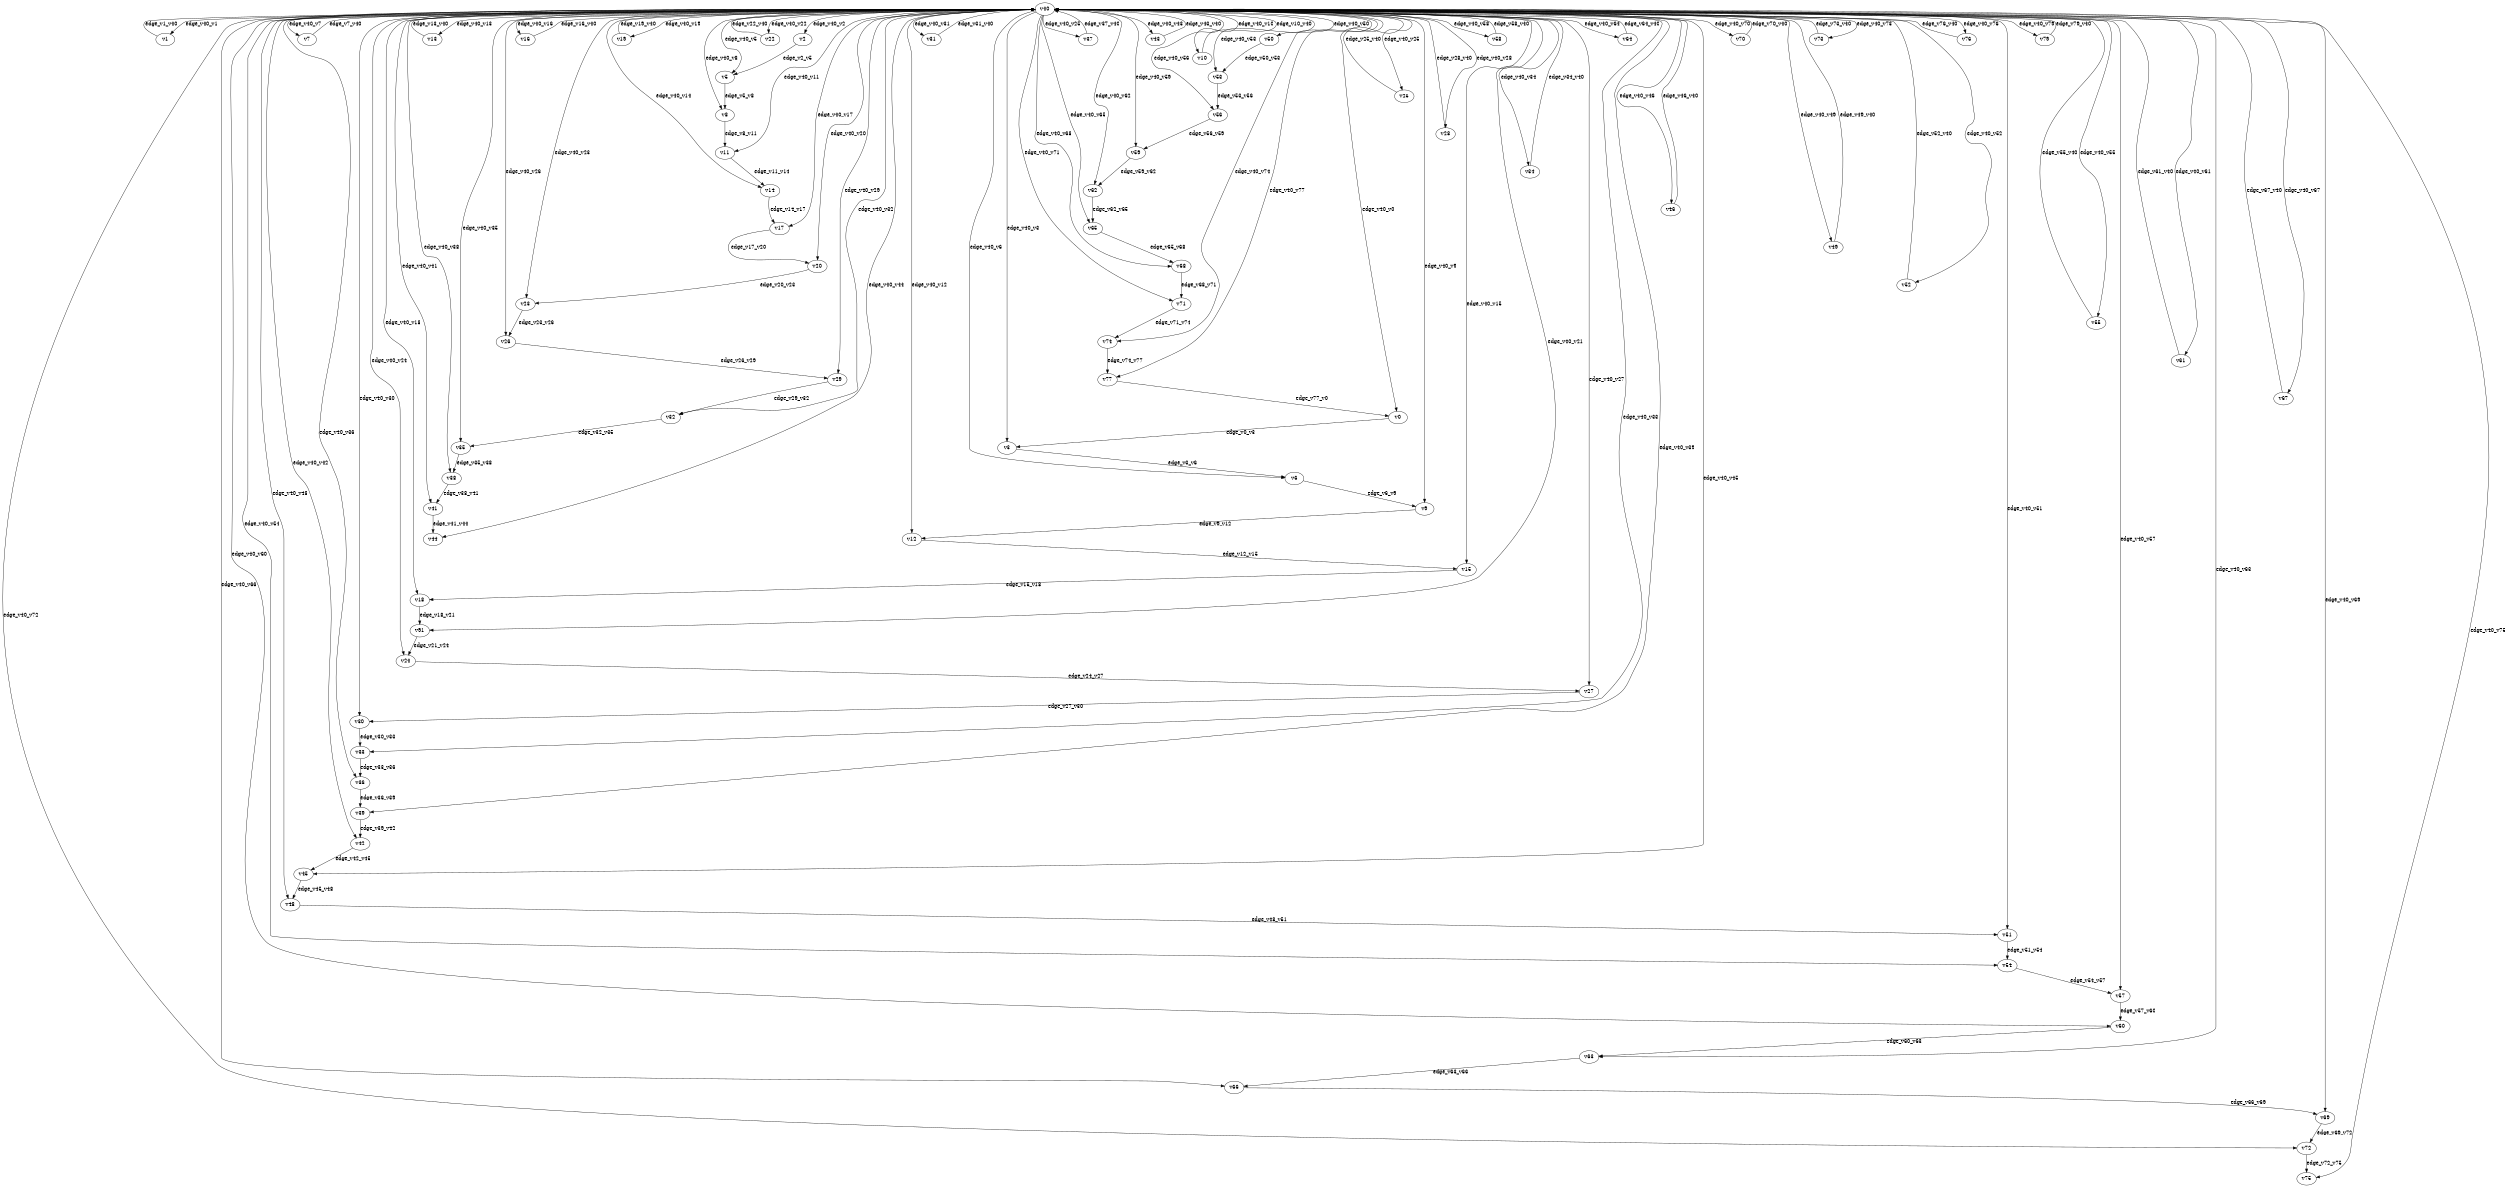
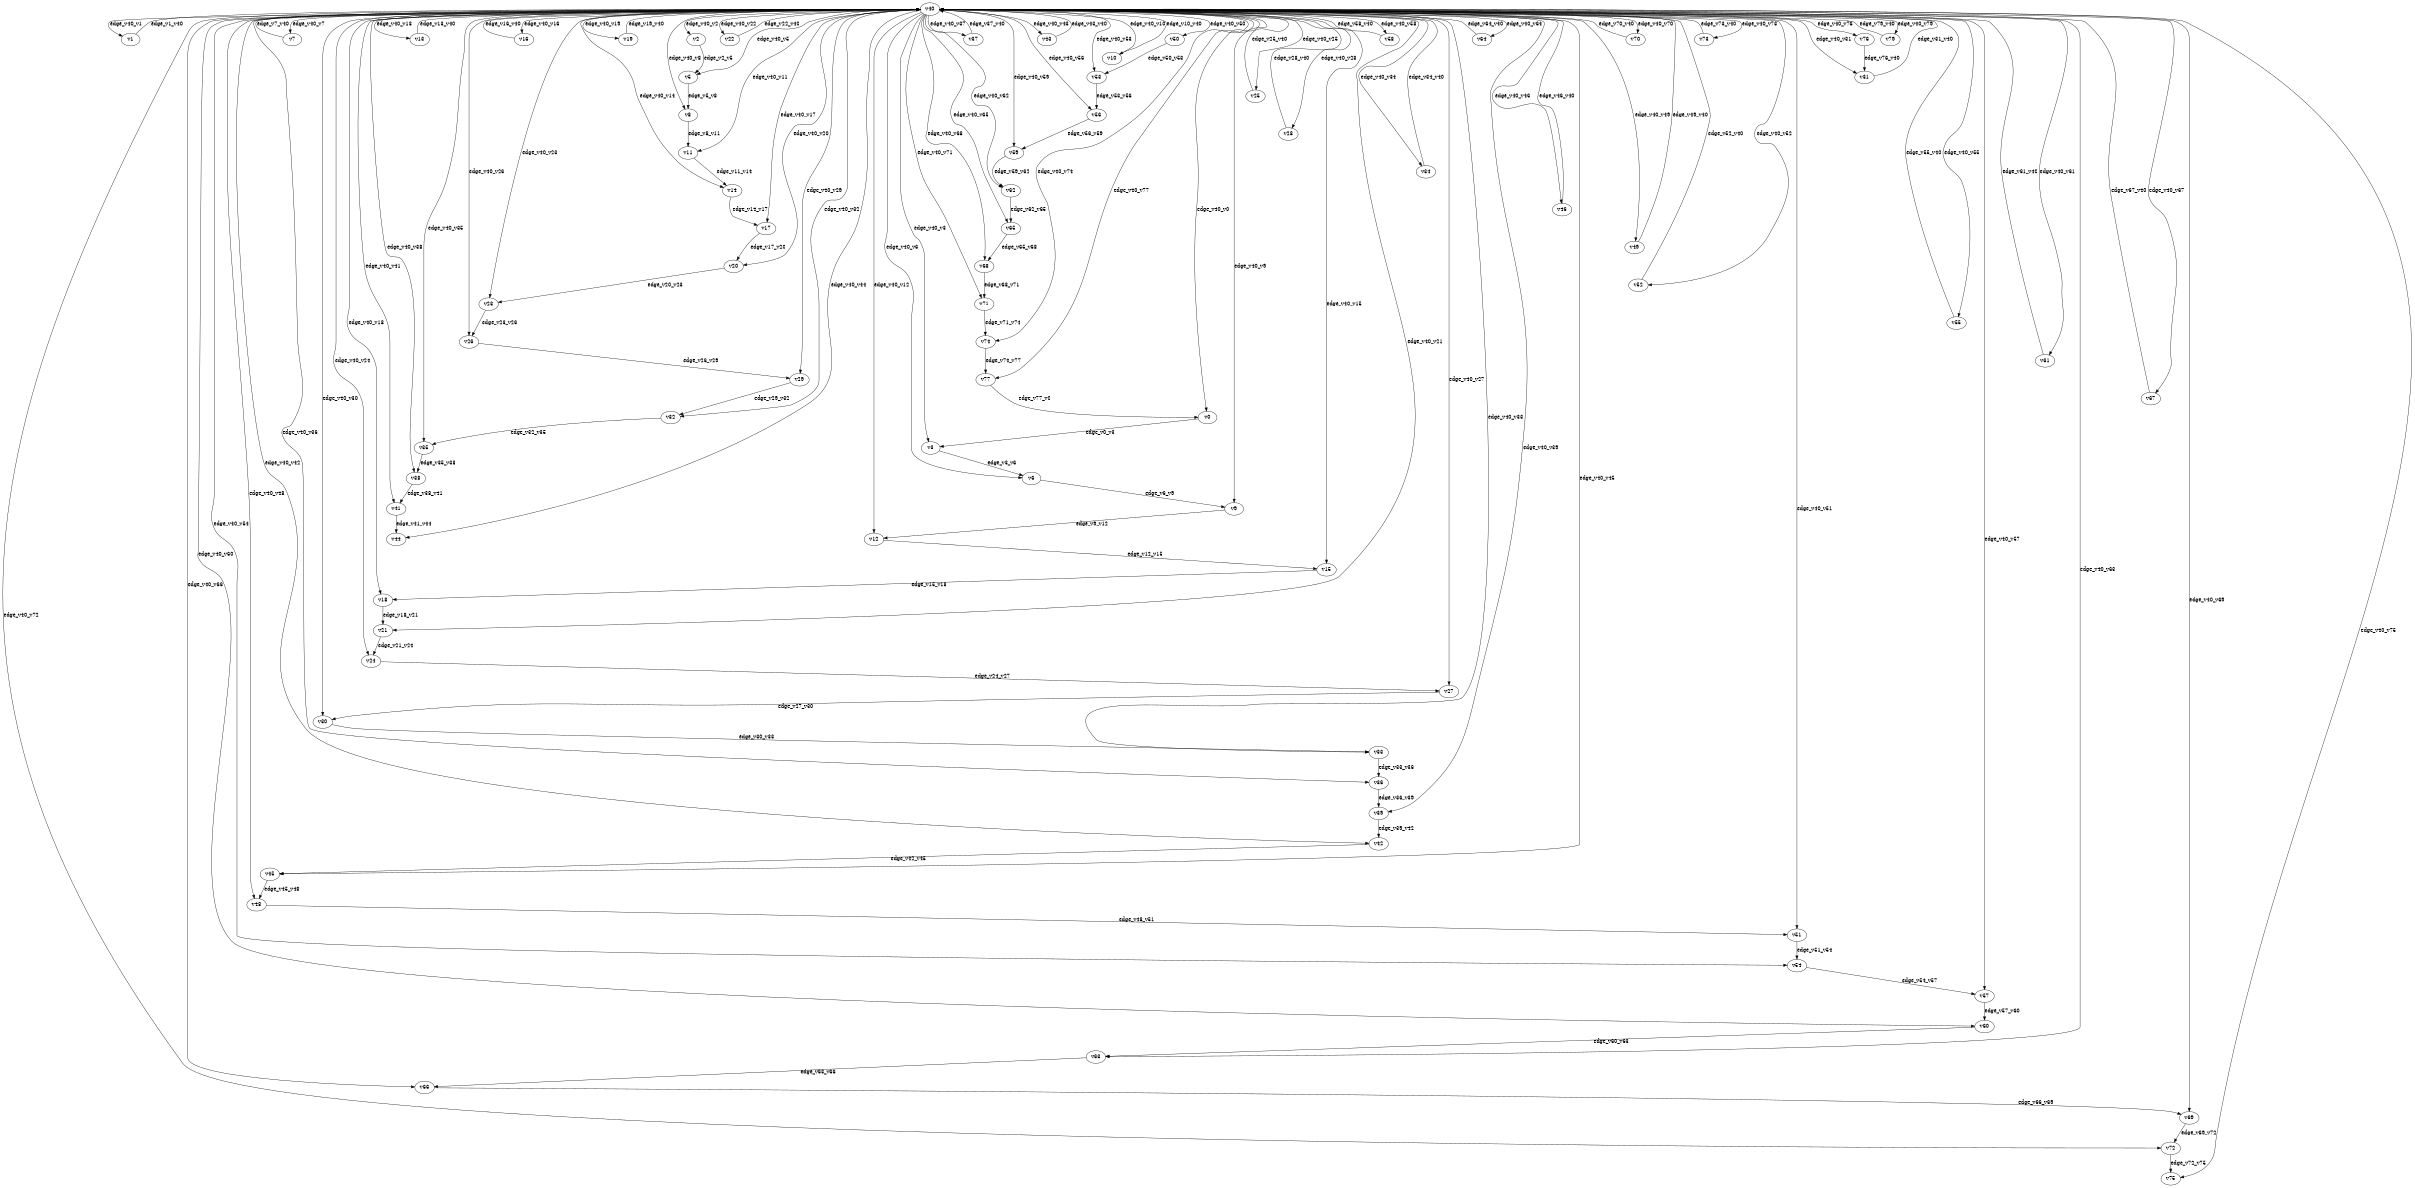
edge "v76" -> "v40": now "v76" -> "v31"
edge "v40" -> "v37": label "edge_v40_v25" -> "edge_v40_v37"
node "v91": label "v91" -> "v21"
